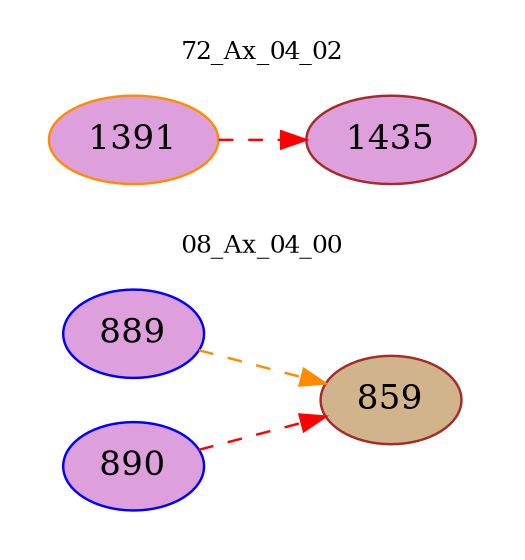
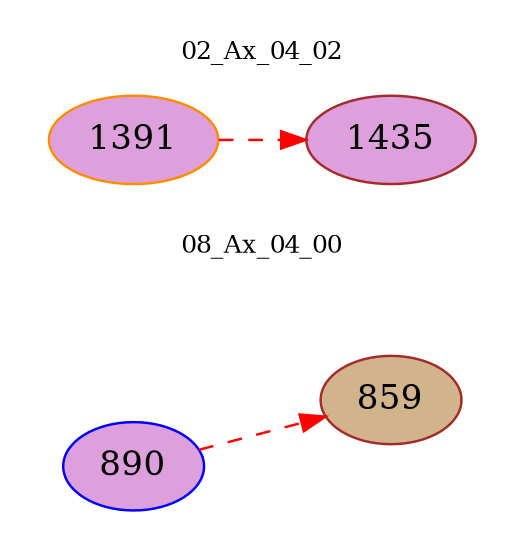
cluster "72_Ax_04_02": label "72_Ax_04_02" -> "02_Ax_04_02"
node "889": removed
